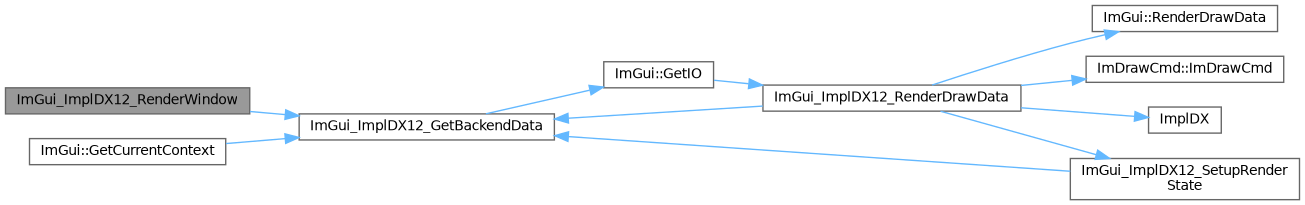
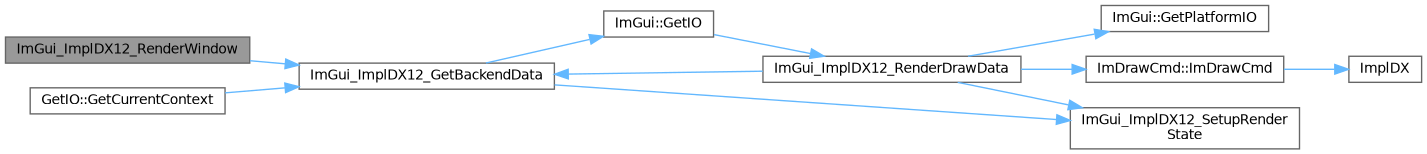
node "ImGui::RenderDrawData": label "ImGui::RenderDrawData" -> "ImGui::GetPlatformIO"
edge "ImGui_ImplDX12_RenderDrawData" -> "ImplDX": now "ImDrawCmd::ImDrawCmd" -> "ImplDX"
node "ImGui::GetCurrentContext": label "ImGui::GetCurrentContext" -> "GetIO::GetCurrentContext"
edge "ImGui_ImplDX12_SetupRender State" -> "ImGui_ImplDX12_GetBackendData": reversed
